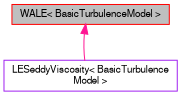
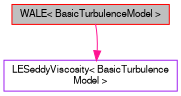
edge "LESeddyViscosity< BasicTurbulence Model >" -> "WALE< BasicTurbulenceModel >": reversed
